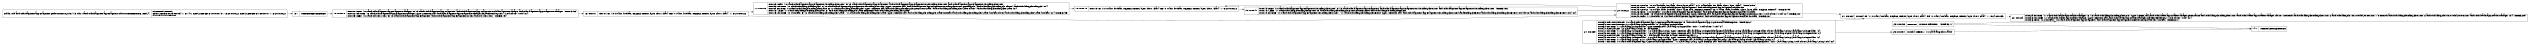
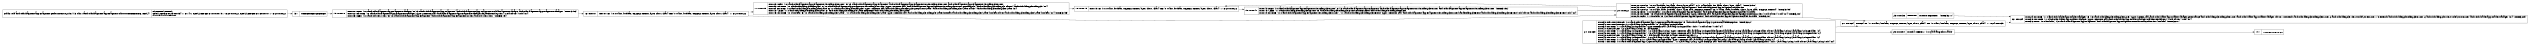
edge "23: 0x0038" -> "14: ?": removed
node "14: ?": text "MTH_INSTANCE_BLOCK" -> "MTH_EXIT_BLOCK"
